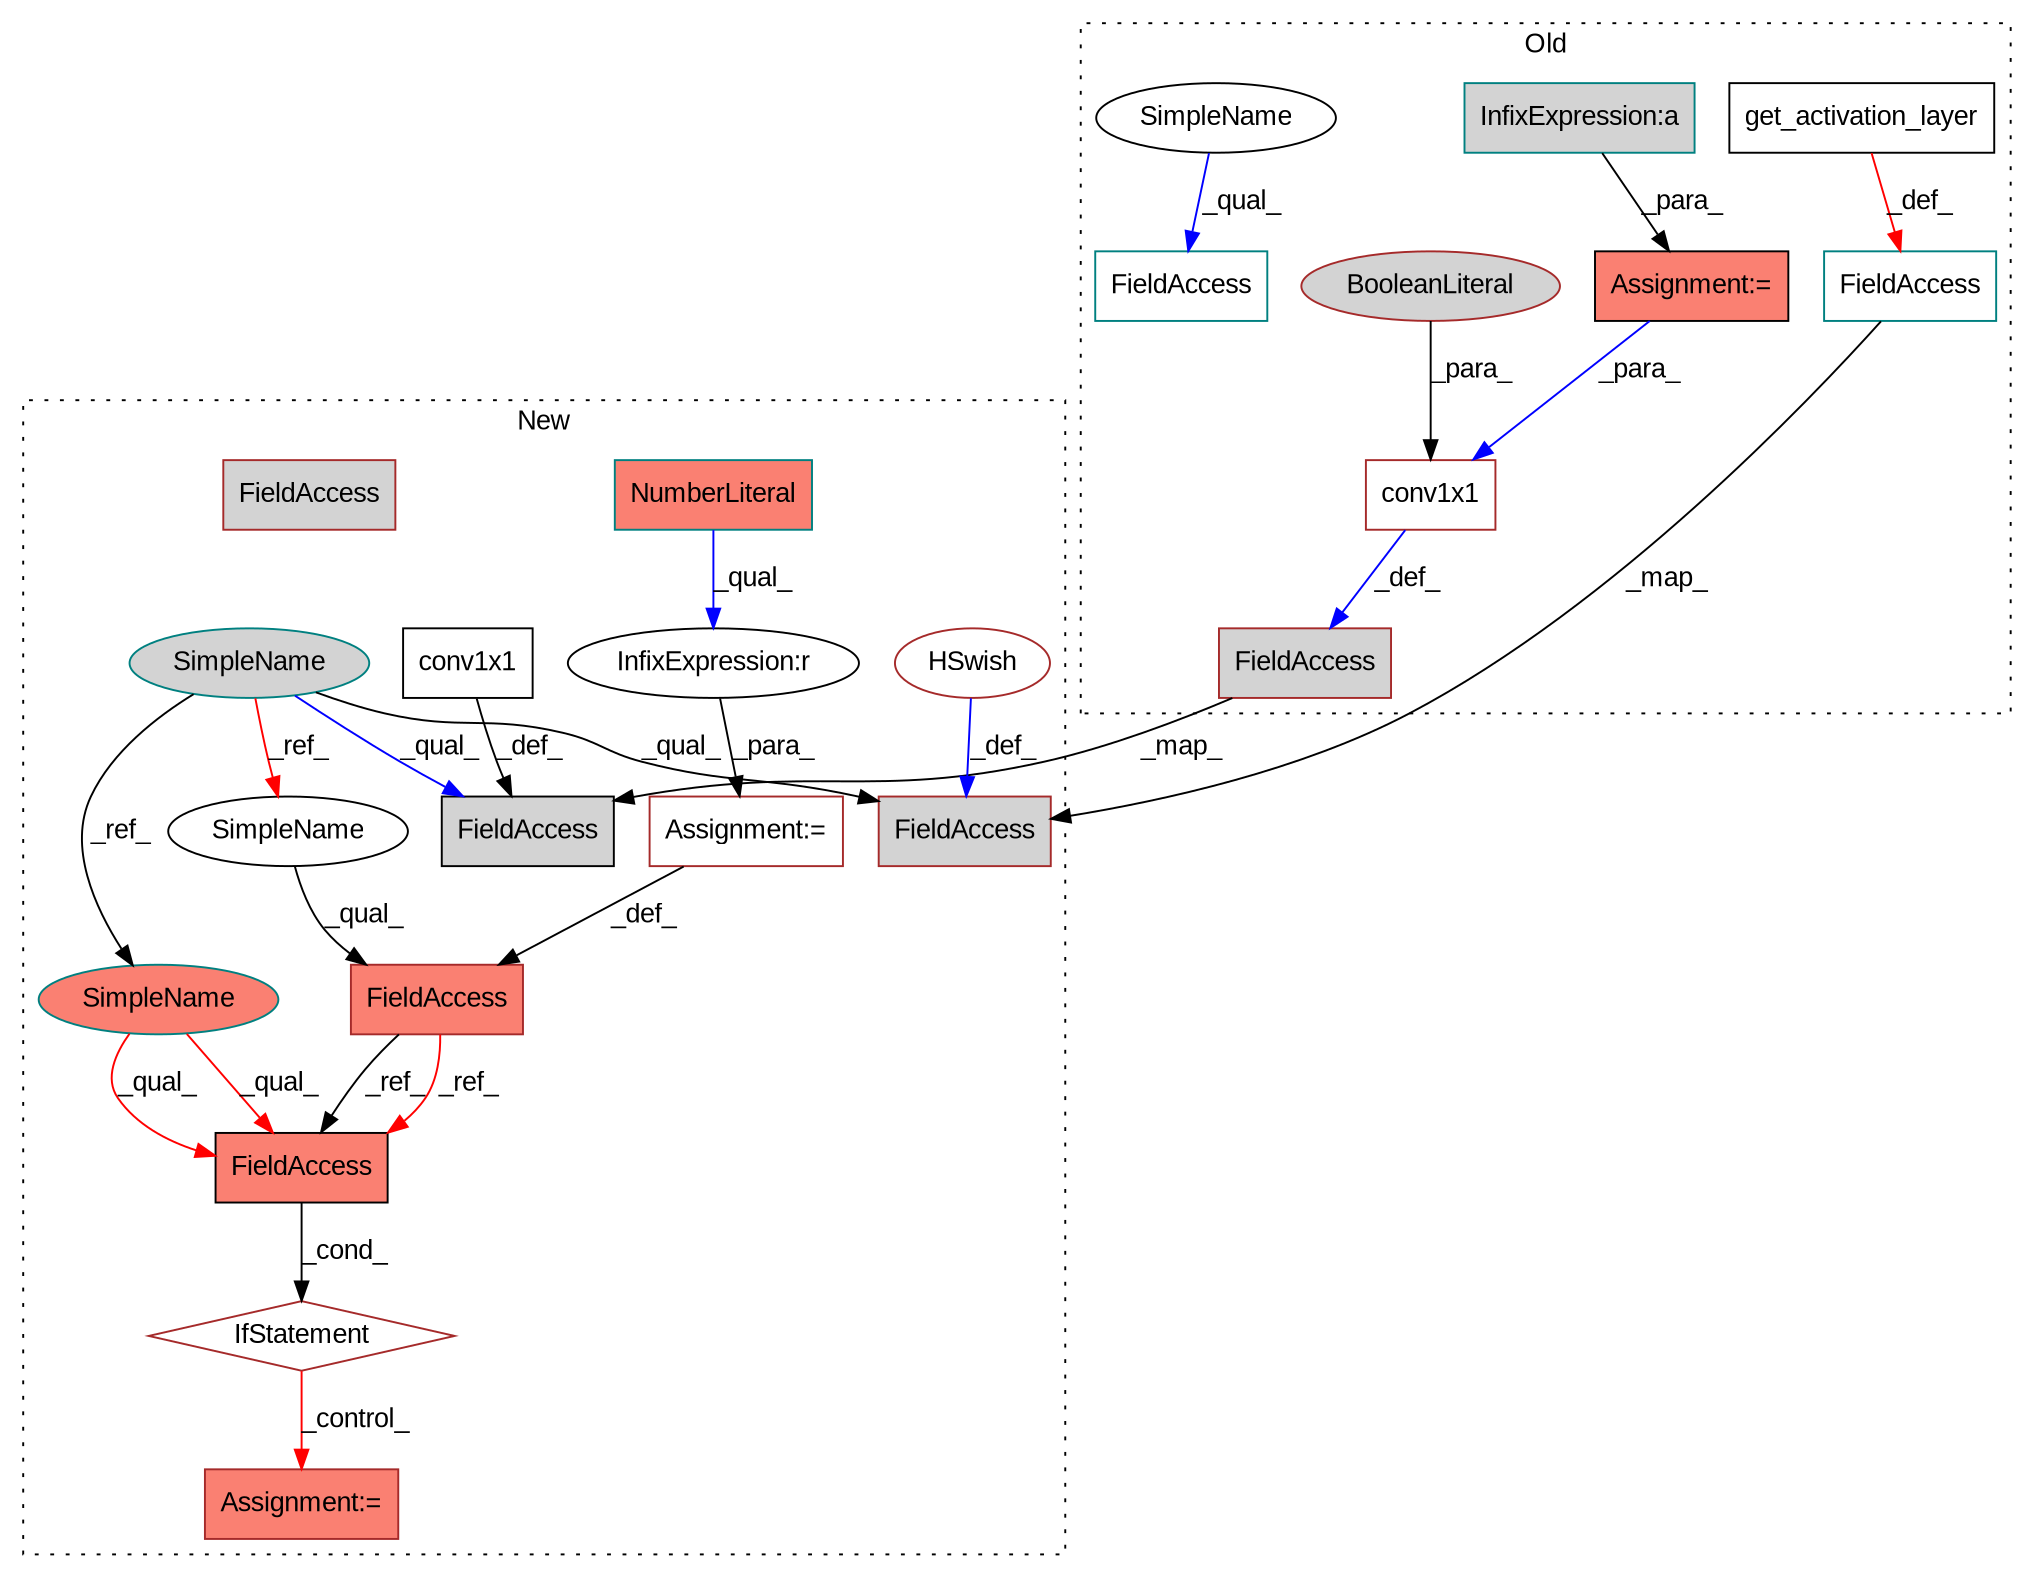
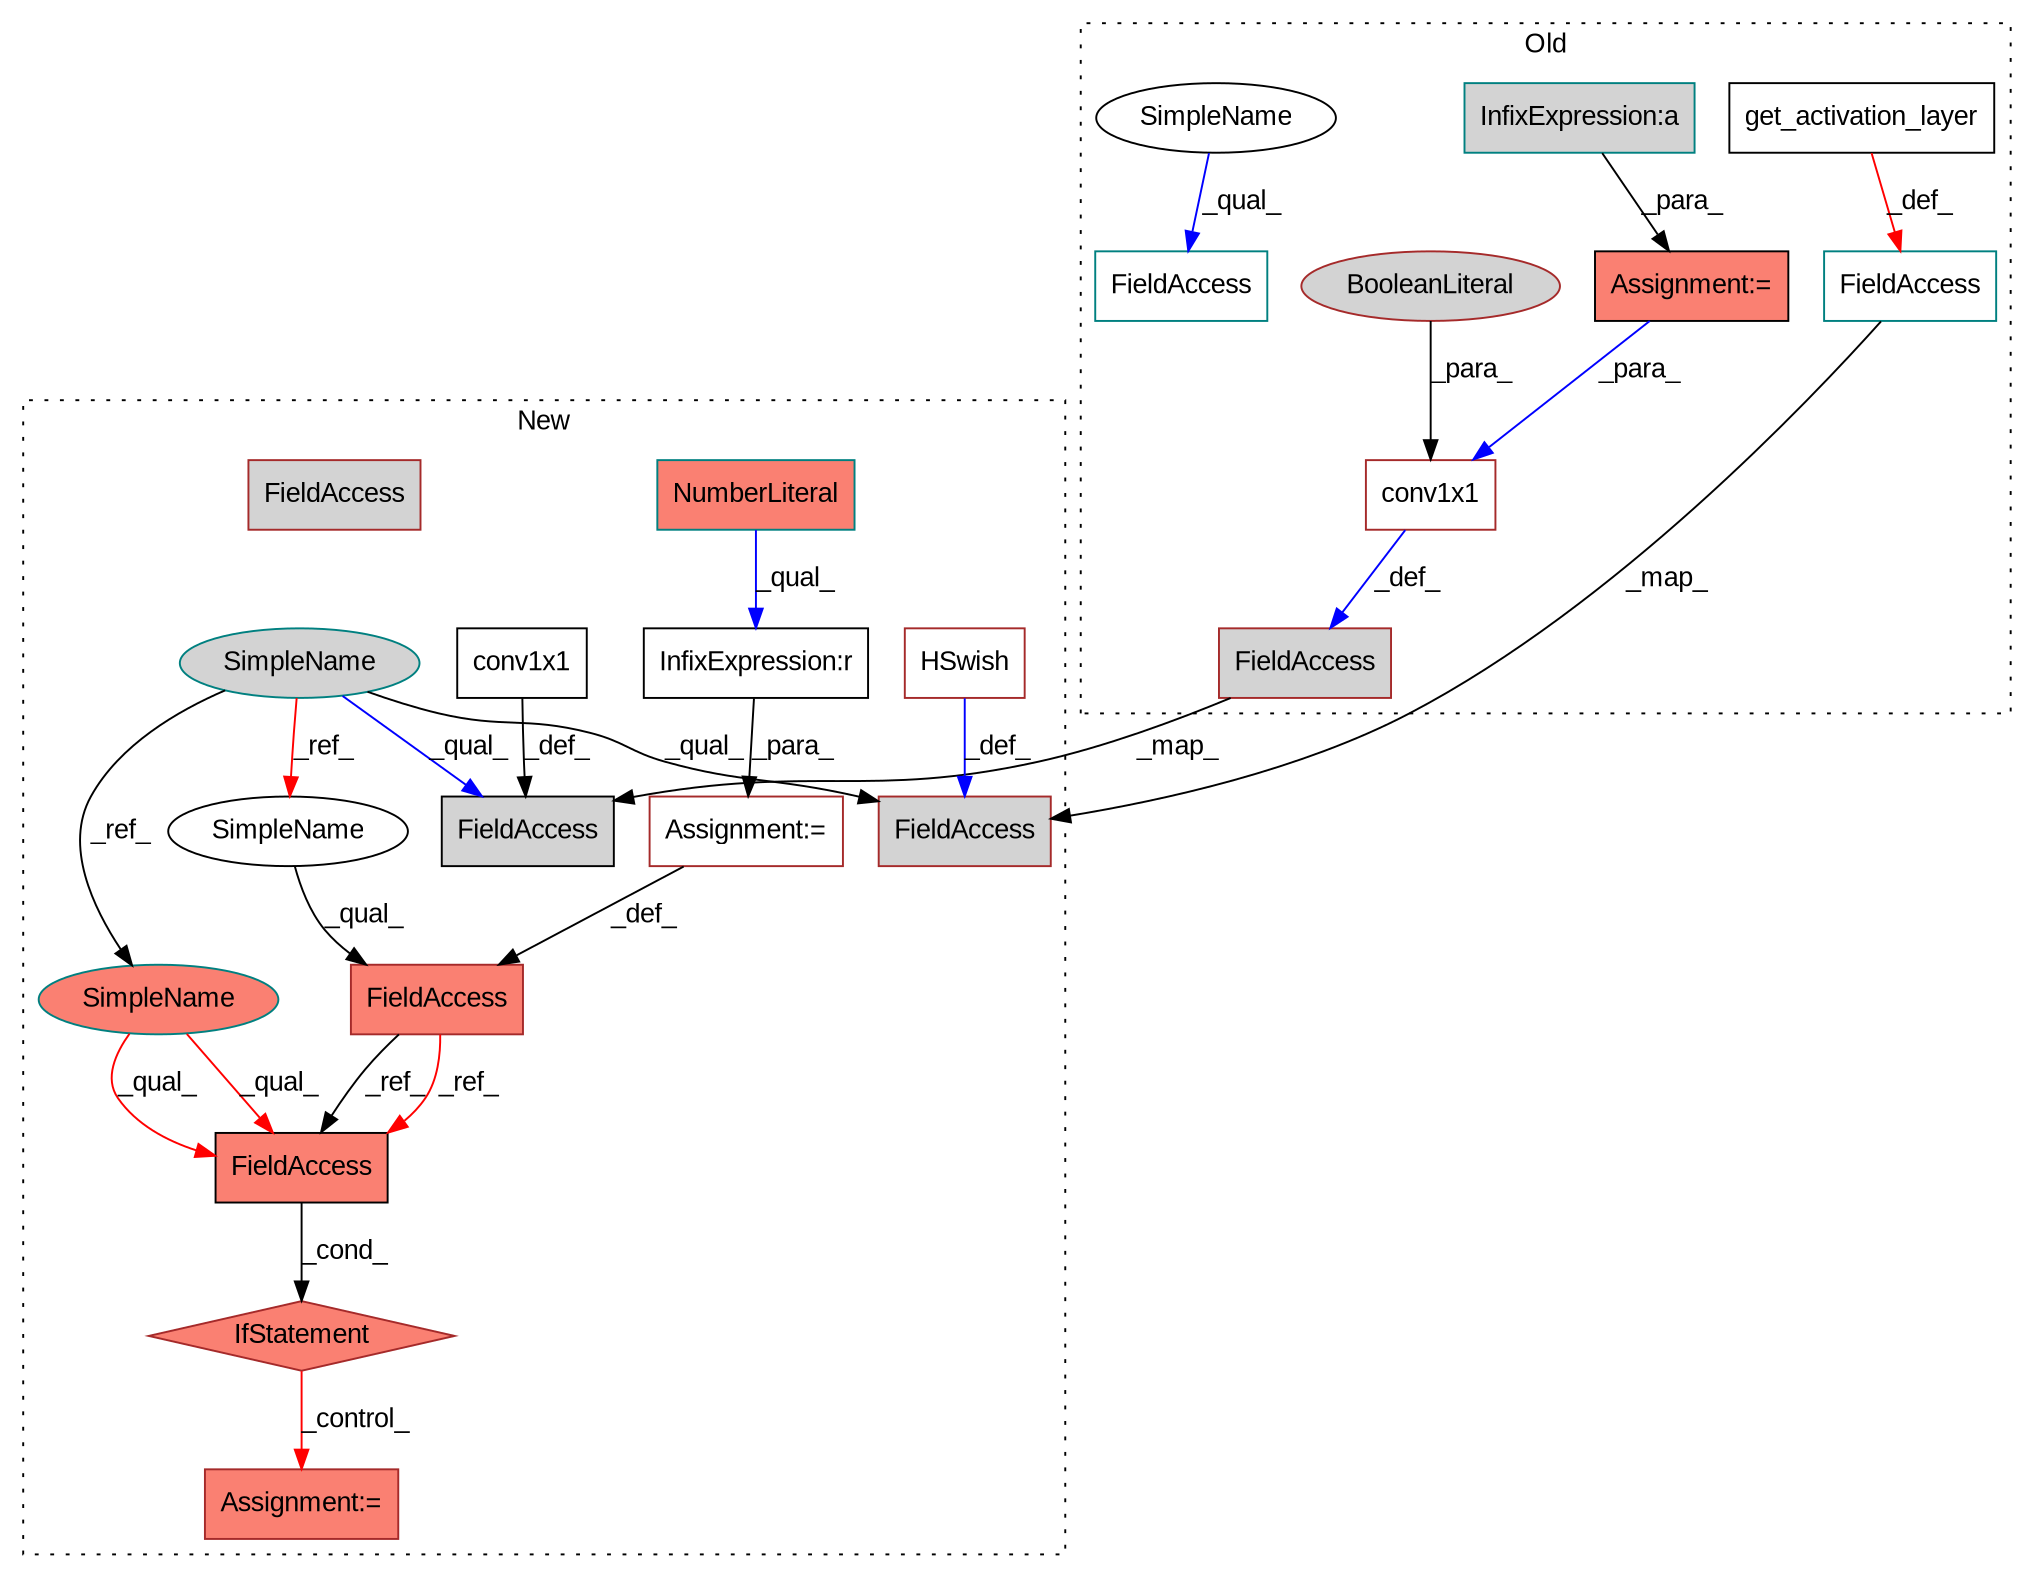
node "InfixExpression:r": shape ellipse -> box
node "HSwish": shape ellipse -> box
node "IfStatement": fillcolor white -> salmon
